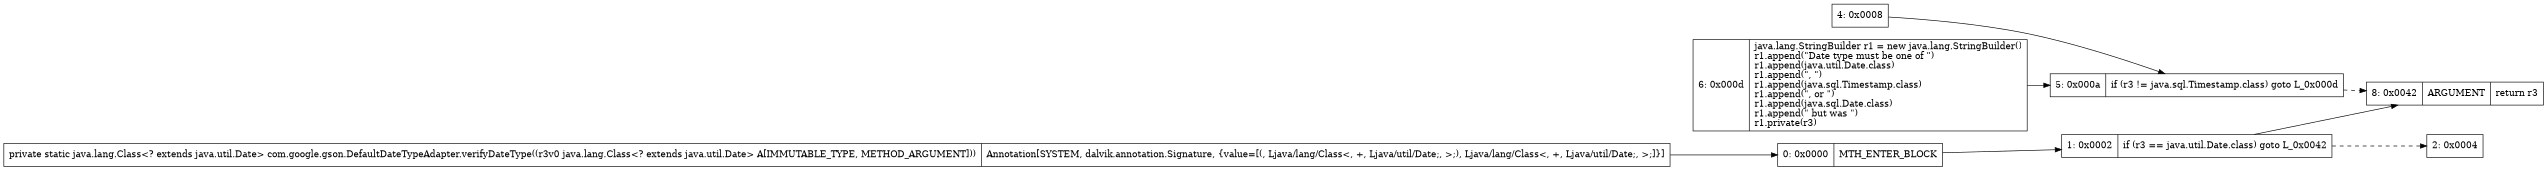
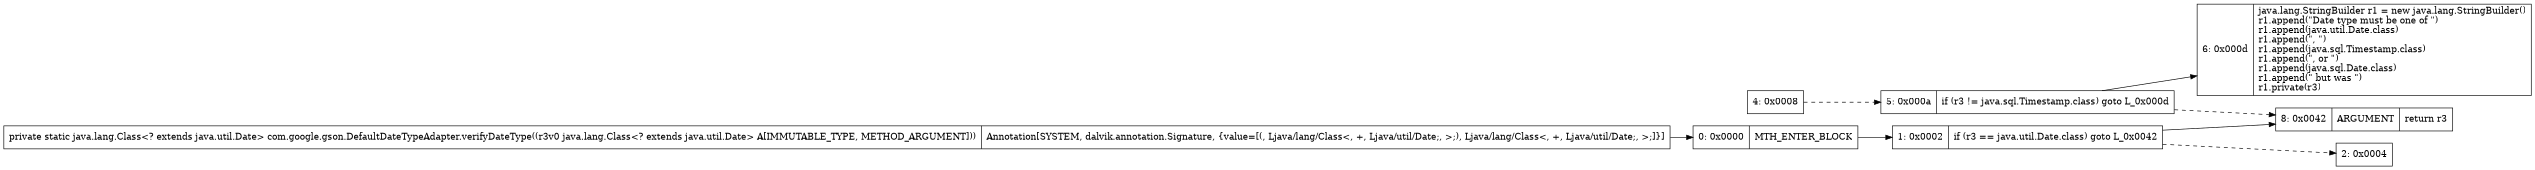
edge "4: 0x0008" -> "5: 0x000a": style solid -> dashed
edge "6: 0x000d" -> "5: 0x000a": reversed
